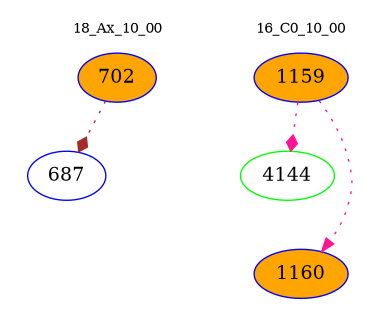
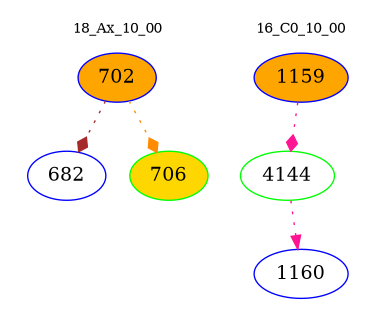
edge "1159" -> "1160": now "4144" -> "1160"
node "687": label "687" -> "682"
node "706": added
node "1160": fillcolor orange -> white
